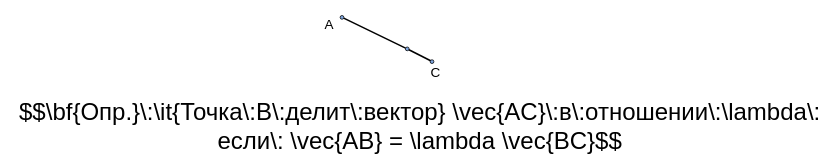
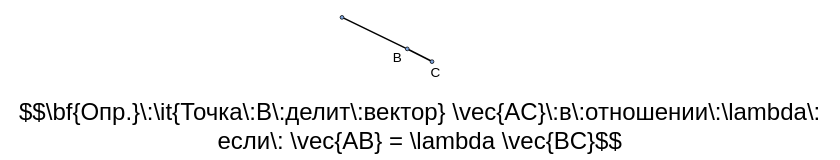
node "A": removed
node "B": added
